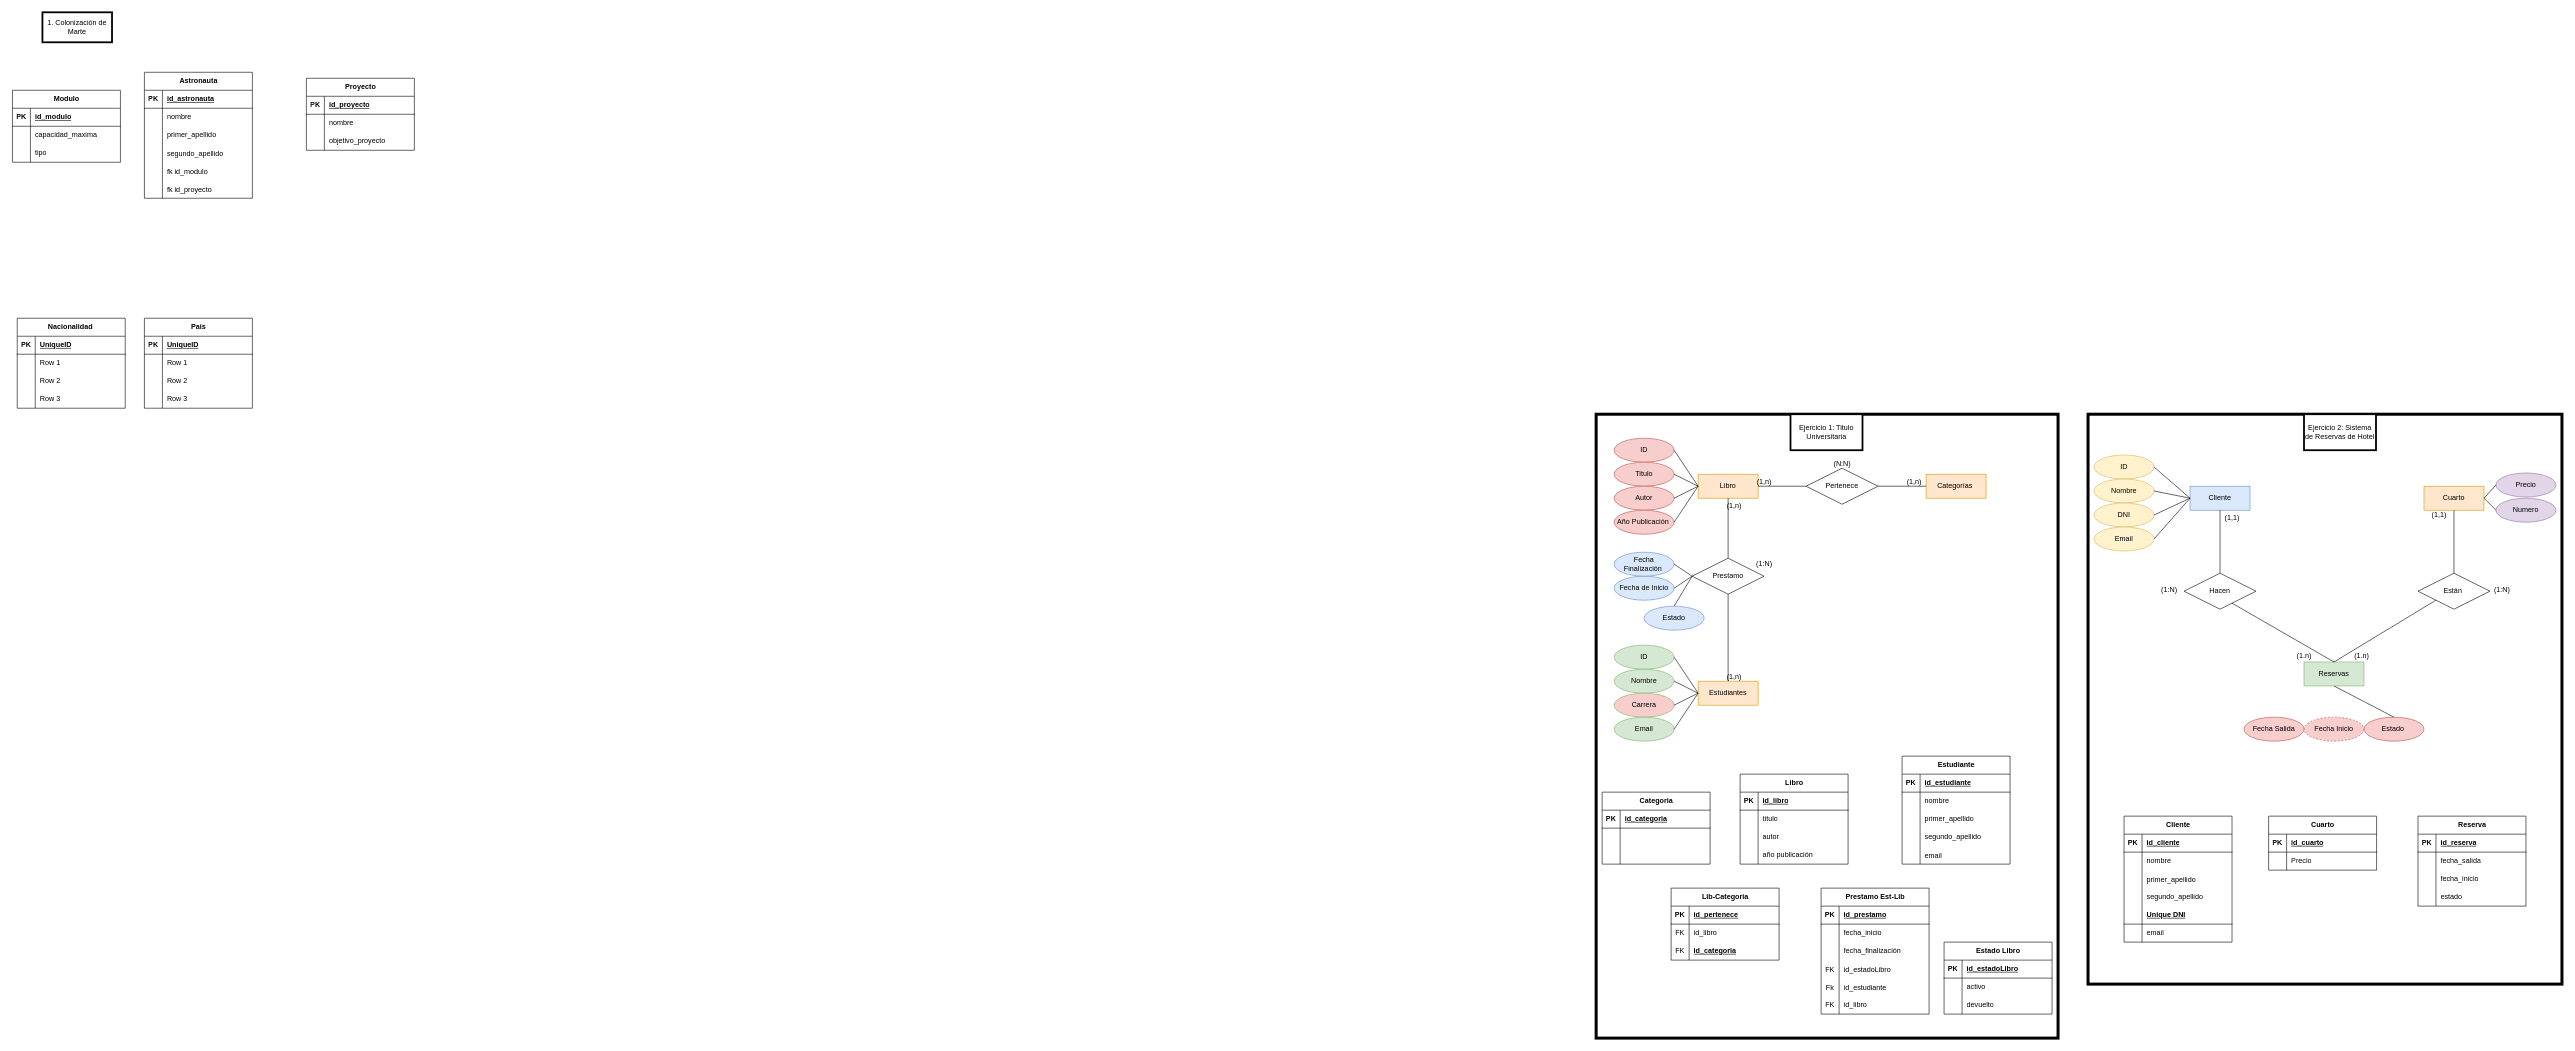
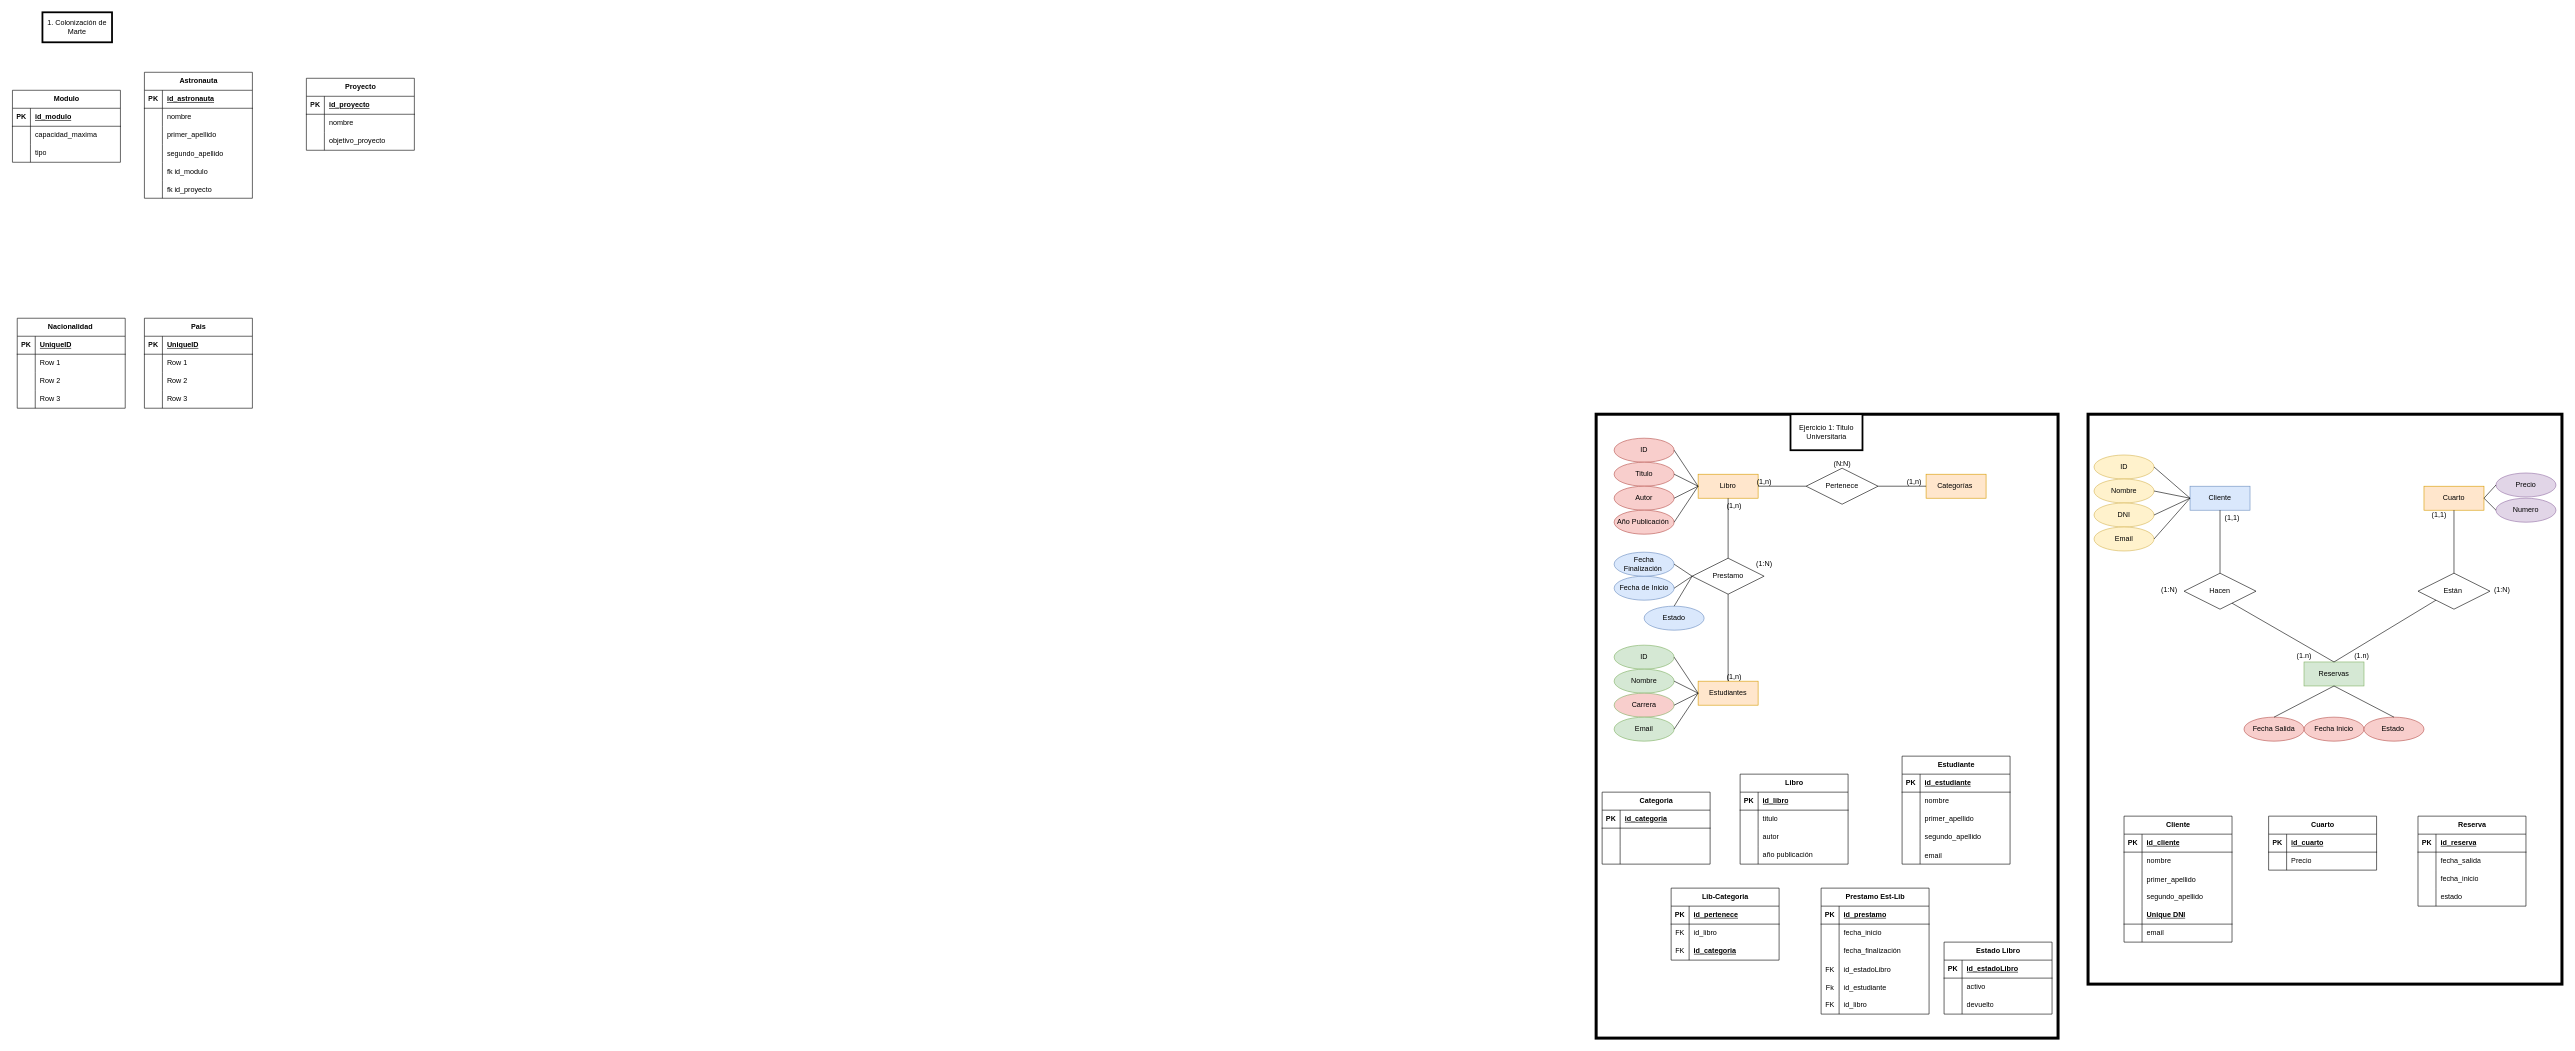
node "Ejercicio 2: Sistema de Reservas de Hotel": removed
edge "Reservas" -- "Fecha Salida": added
node "Fecha Inicio": style dashed -> solid
